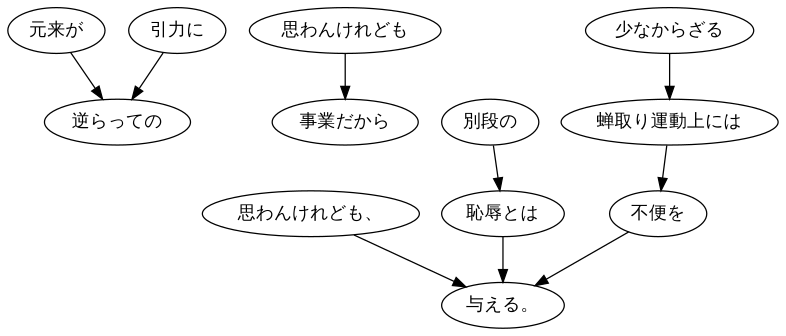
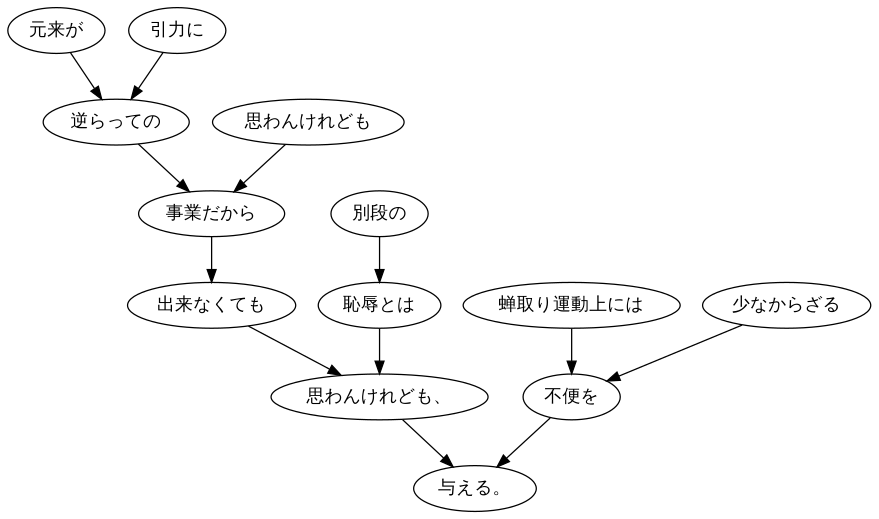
edge "少なからざる" -> "蝉取り運動上には": now "少なからざる" -> "不便を"
edge "逆らっての" -> "事業だから": added
edge "恥辱とは" -> "与える。": now "恥辱とは" -> "思わんけれども、"
node "出来なくても": added
